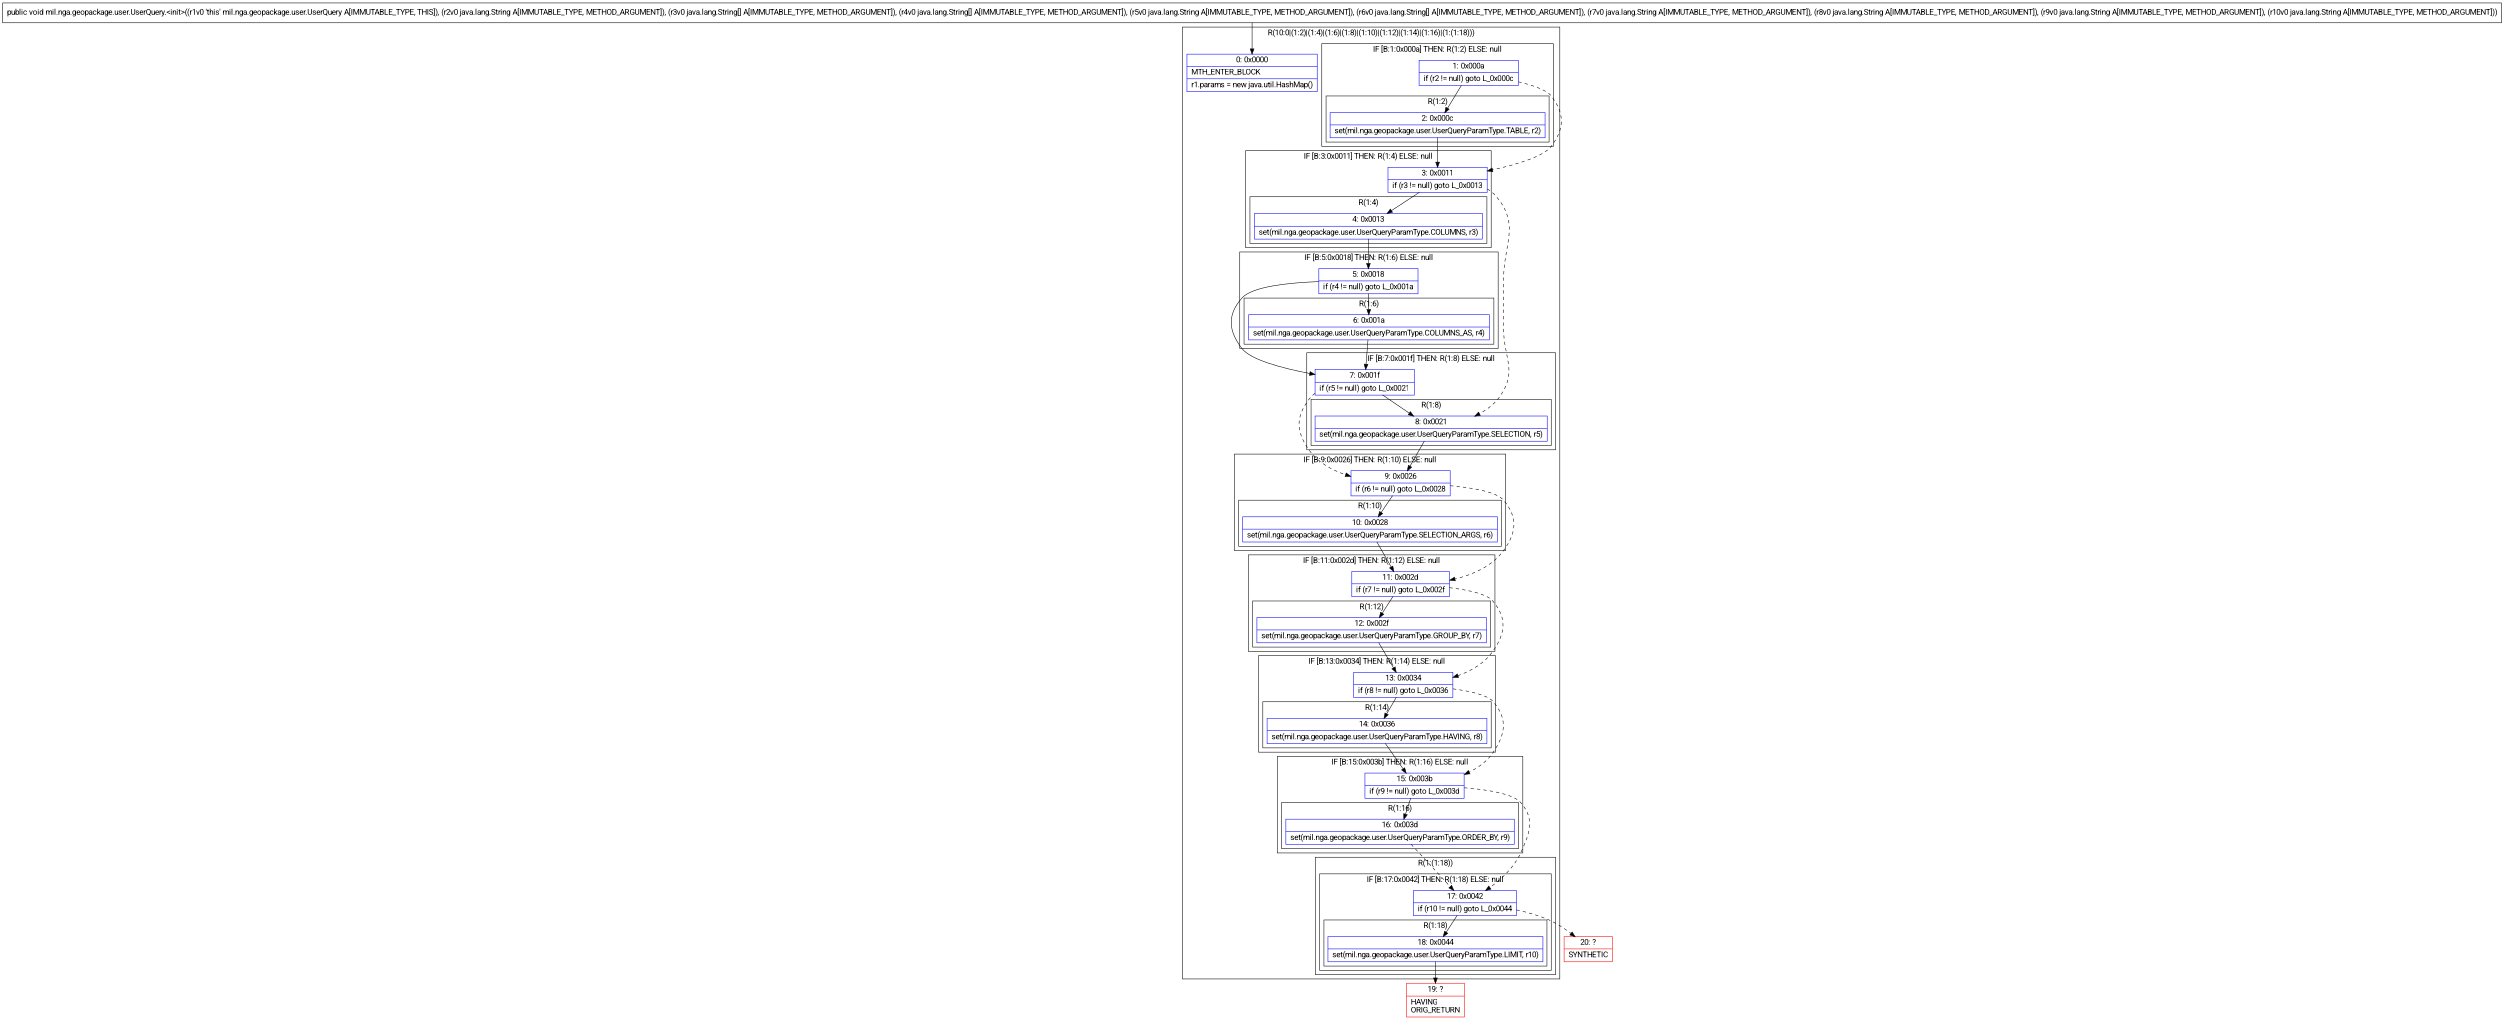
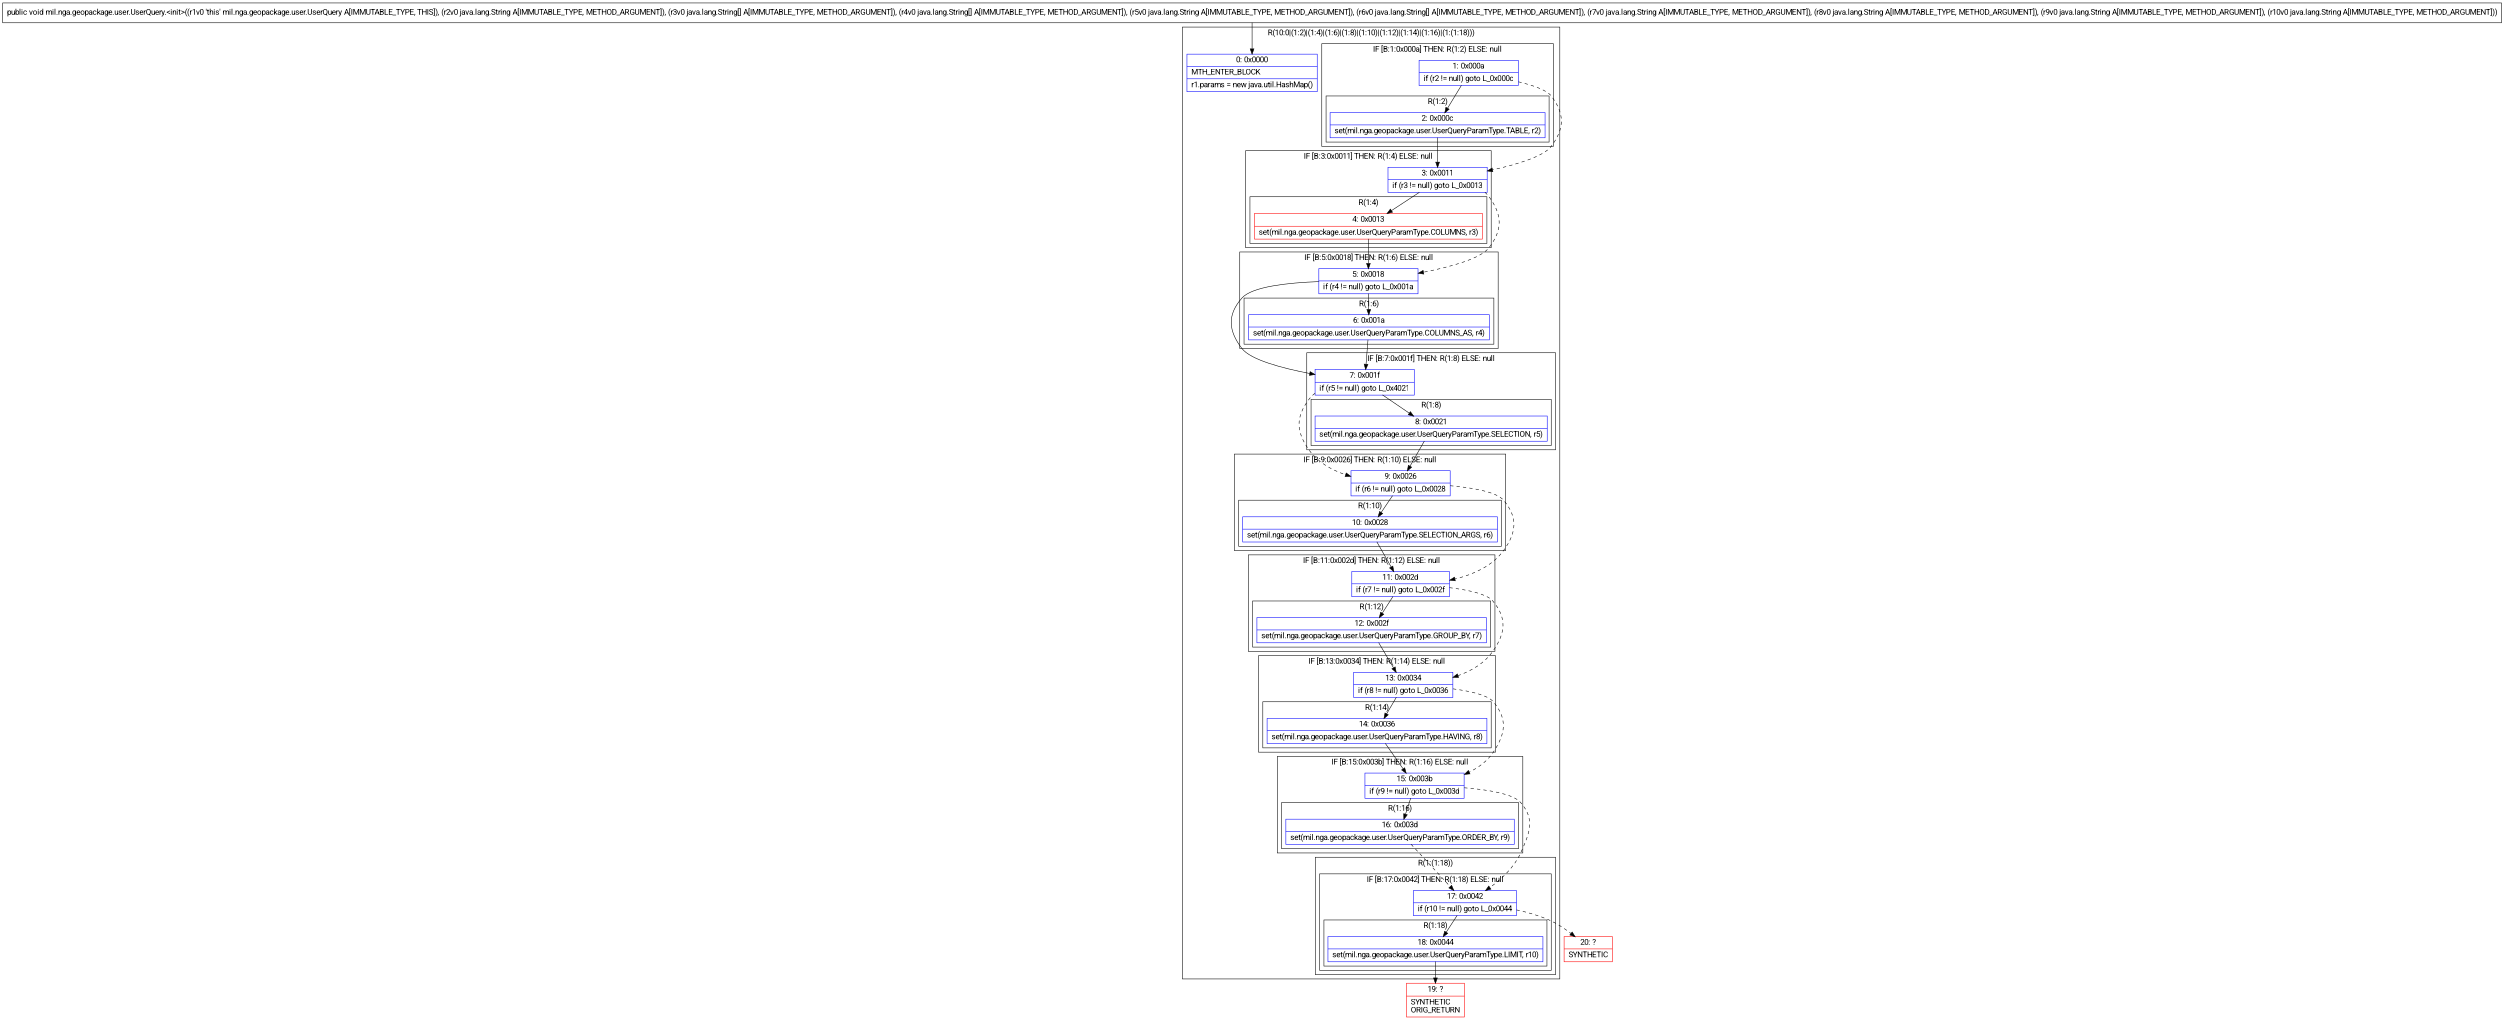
node "4: 0x0013": color blue -> red
edge "3: 0x0011" -> "8: 0x0021": now "3: 0x0011" -> "5: 0x0018"
node "7: 0x001f": text "if (r5 != null) goto L_0x0021" -> "if (r5 != null) goto L_0x4021"
node "19: ?": text "HAVING" -> "SYNTHETIC"
